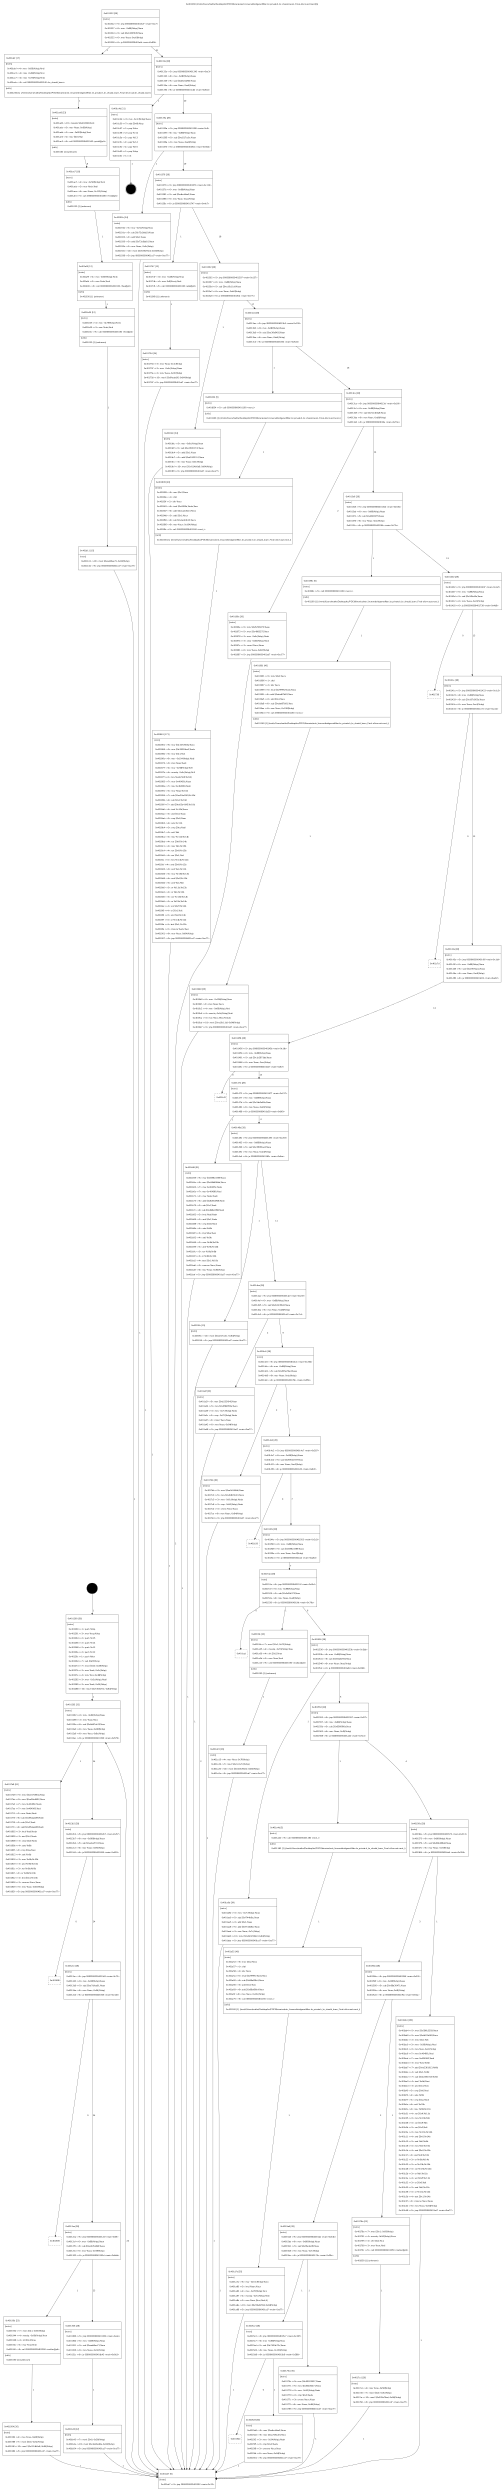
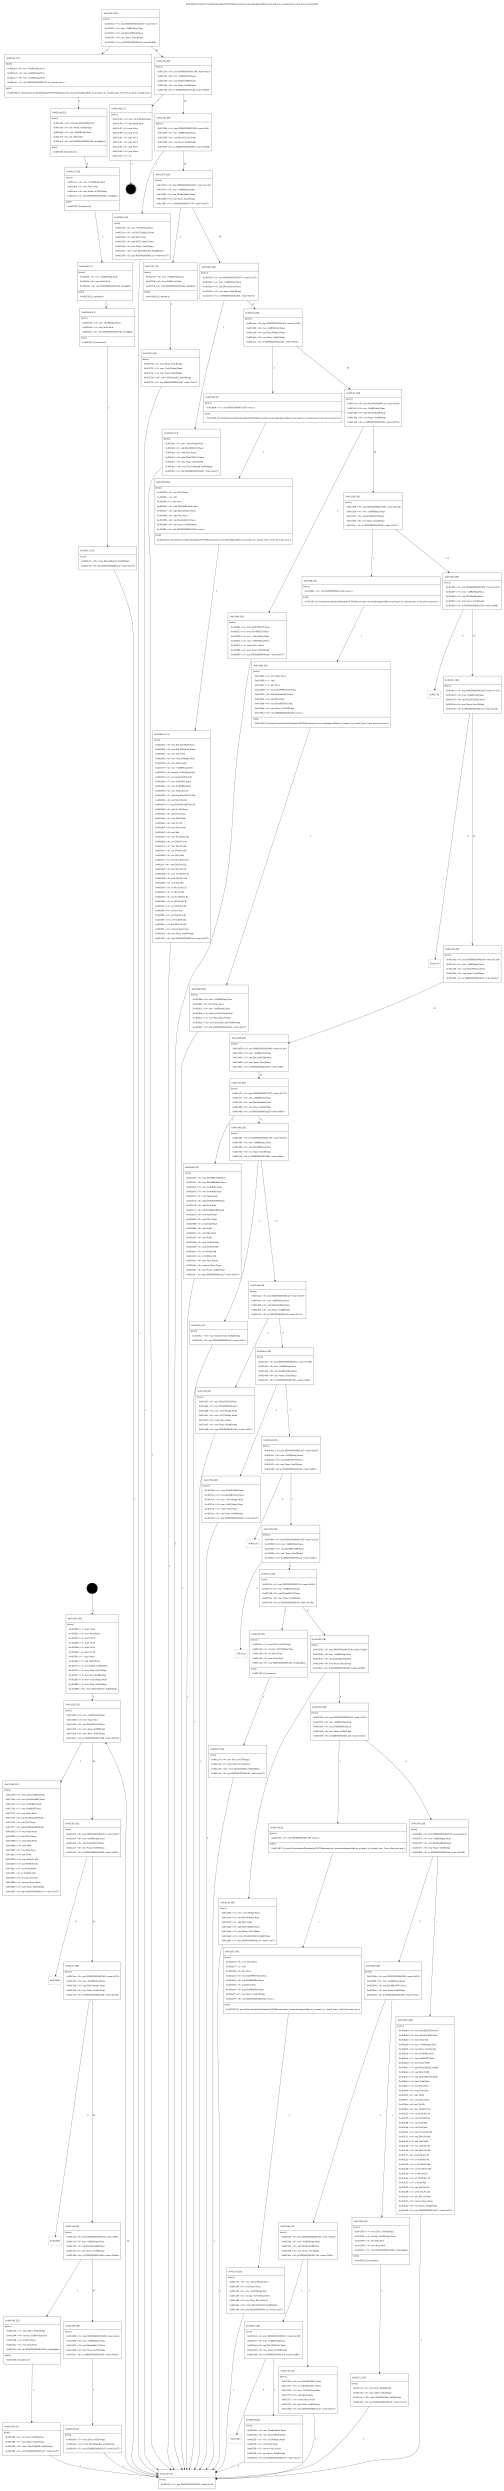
node "0x401b2f": removed
edge "0x40151a [28]" -> "0x401ccd": now "0x4014fe [28]" -> "0x401ccd"
